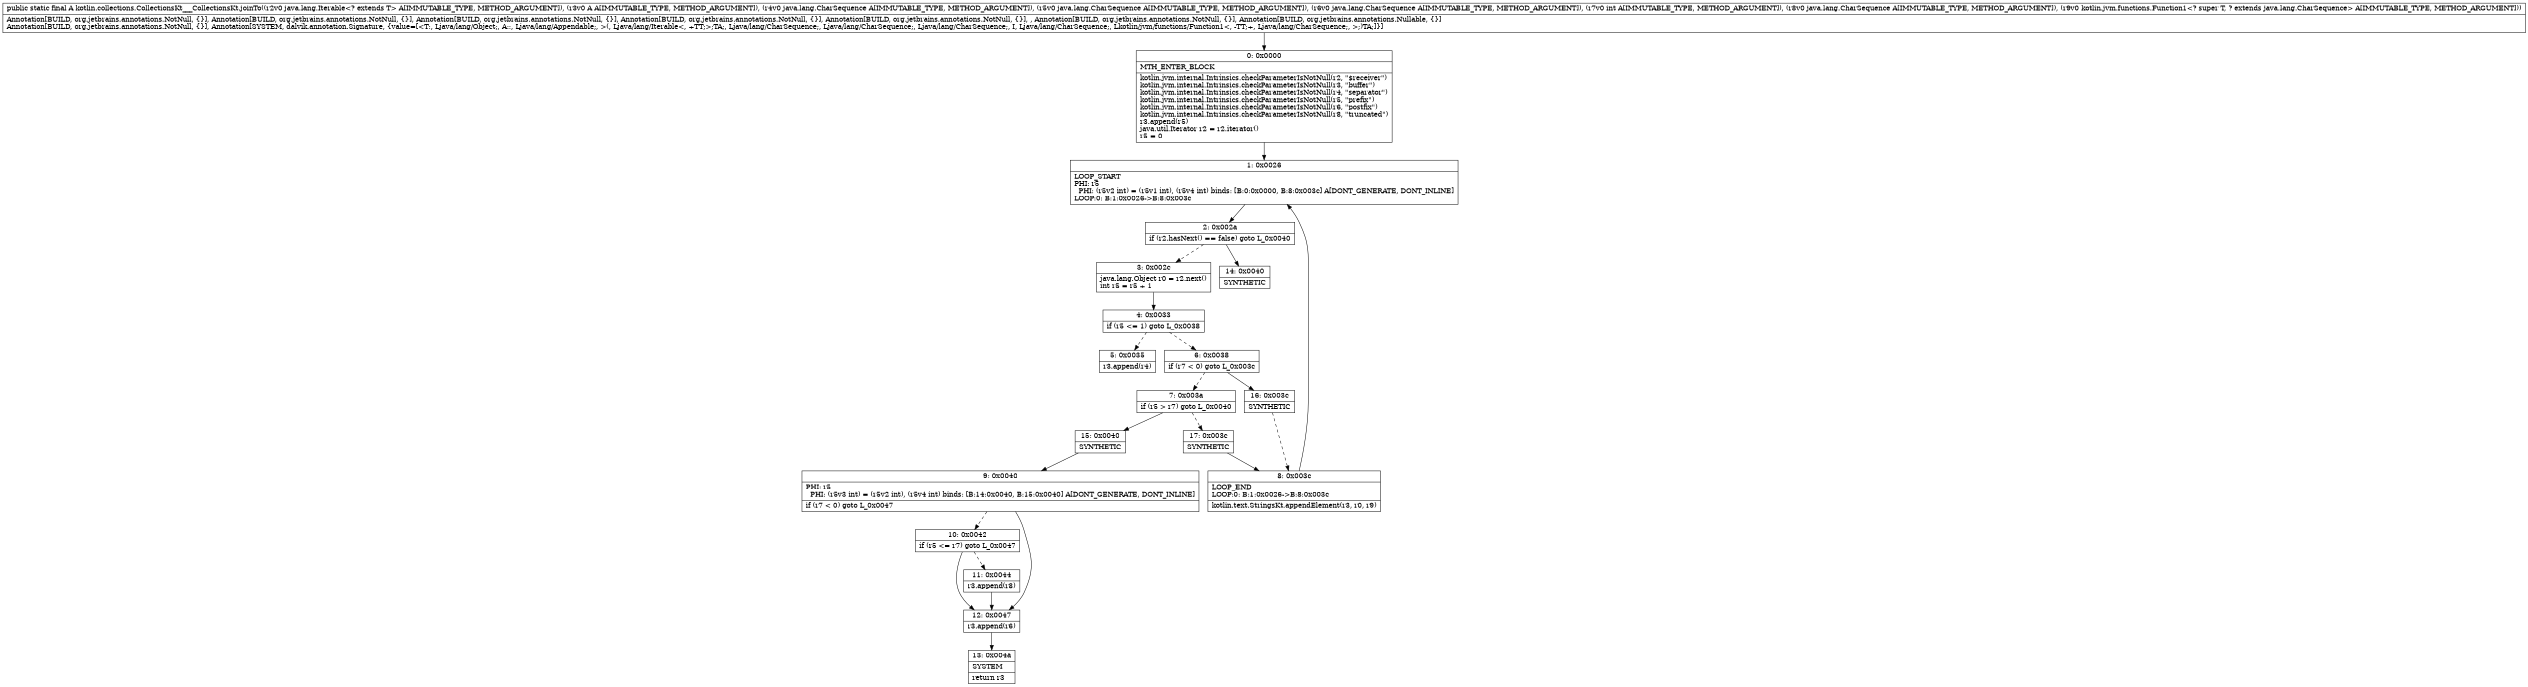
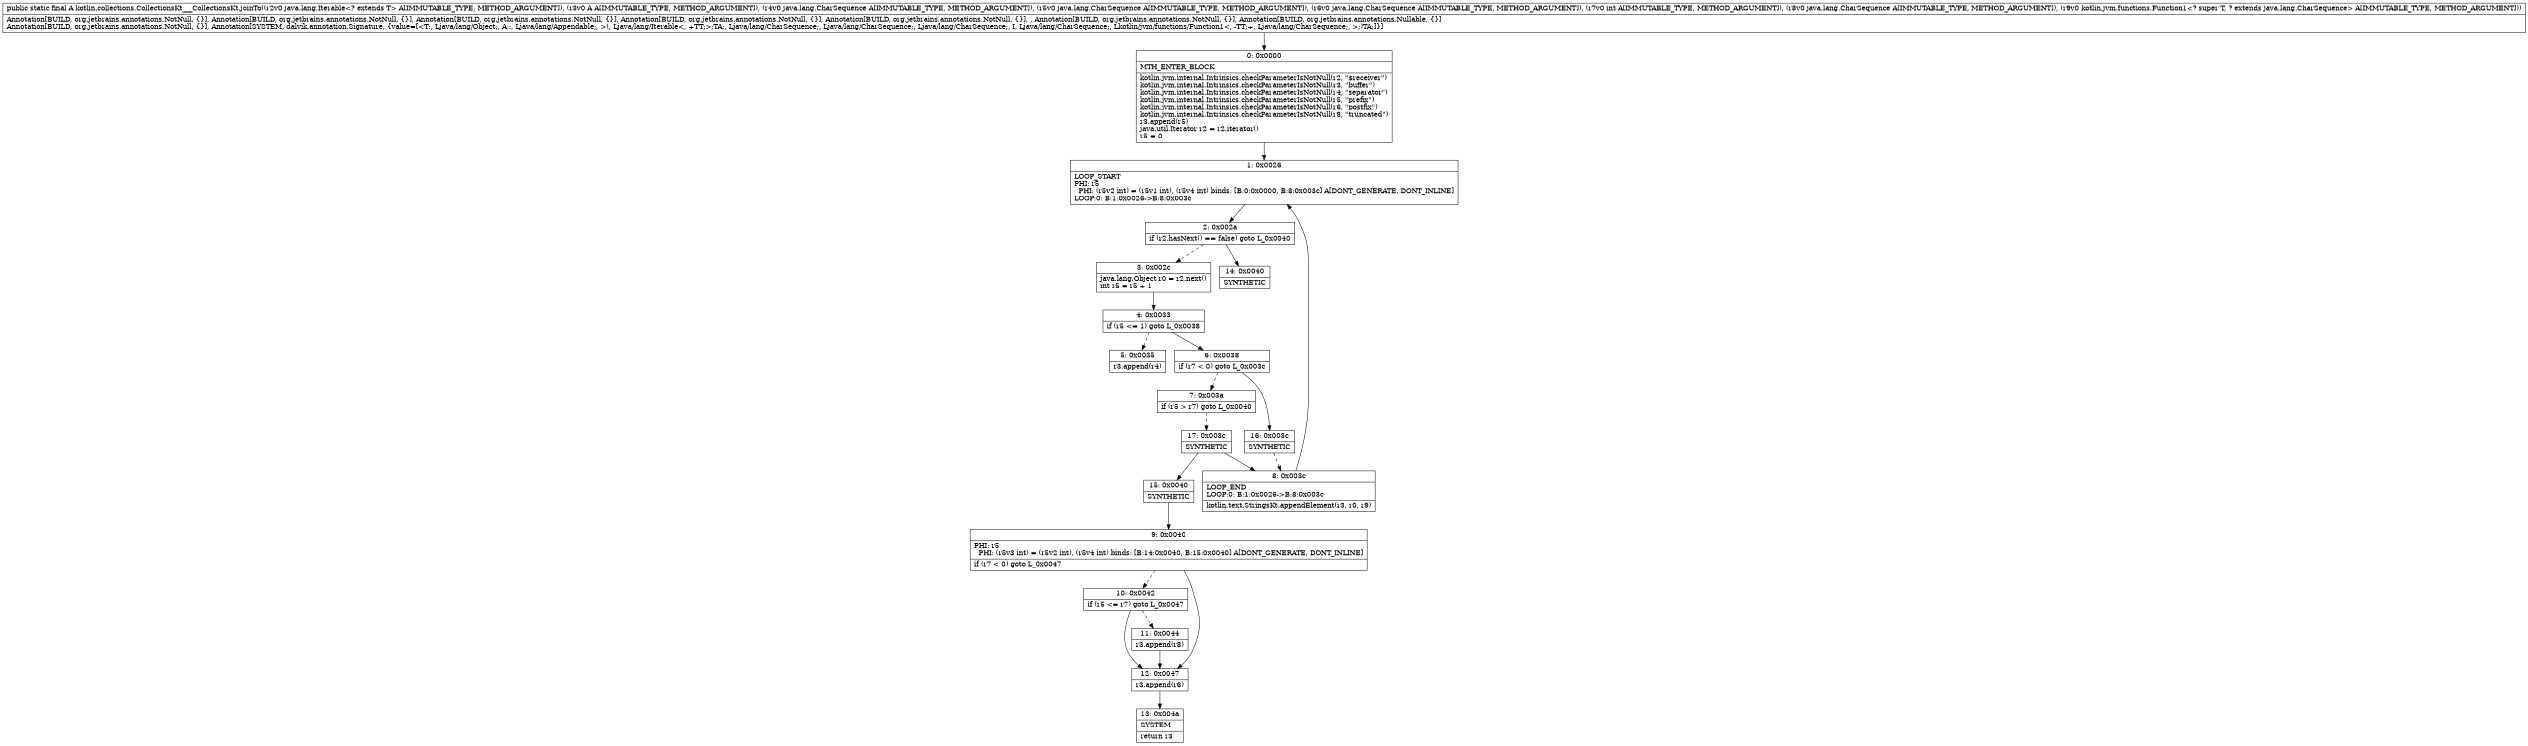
edge "4: 0x0033" -> "6: 0x0038": style dashed -> solid
edge "7: 0x003a" -> "15: 0x0040": now "17: 0x003c" -> "15: 0x0040"
